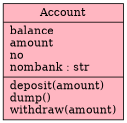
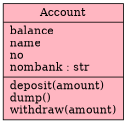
node "Account": text "amount" -> "name"
